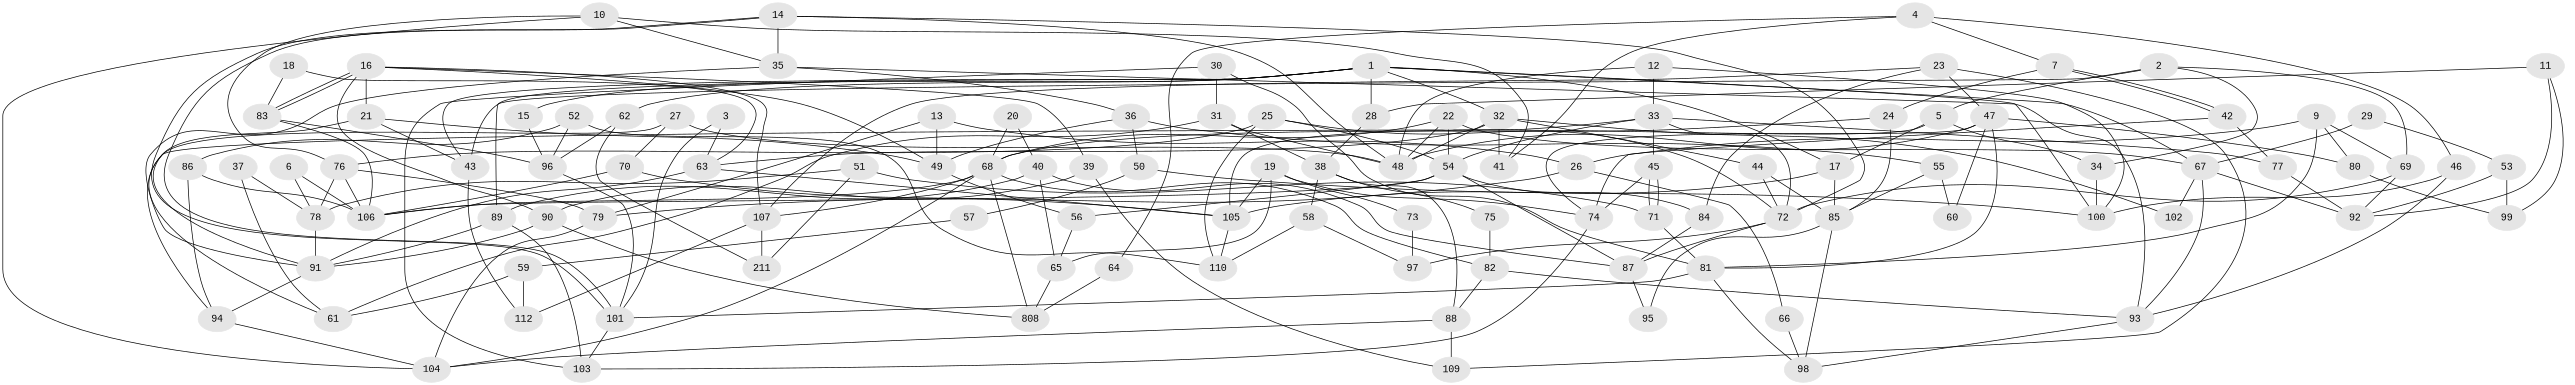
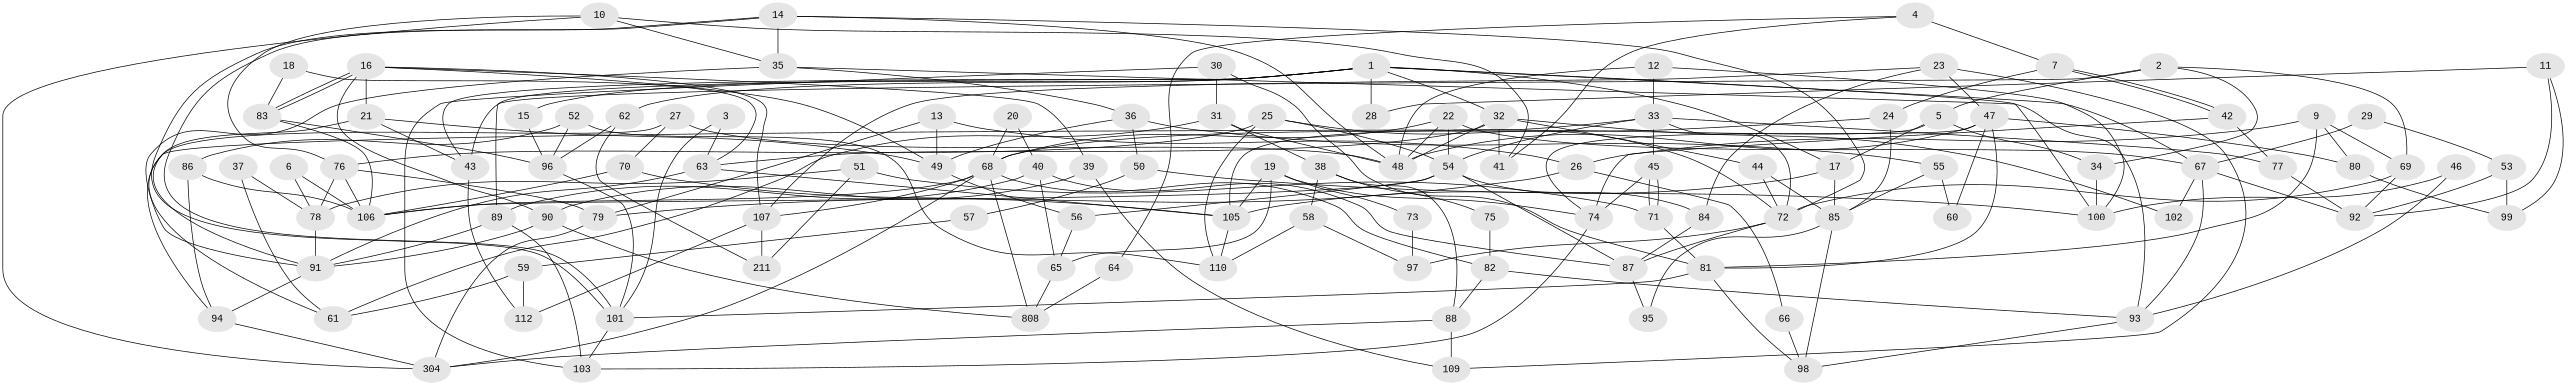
edge "4" -- "46": removed
edge "28" -- "38": removed
node "104": label "104" -> "304"
